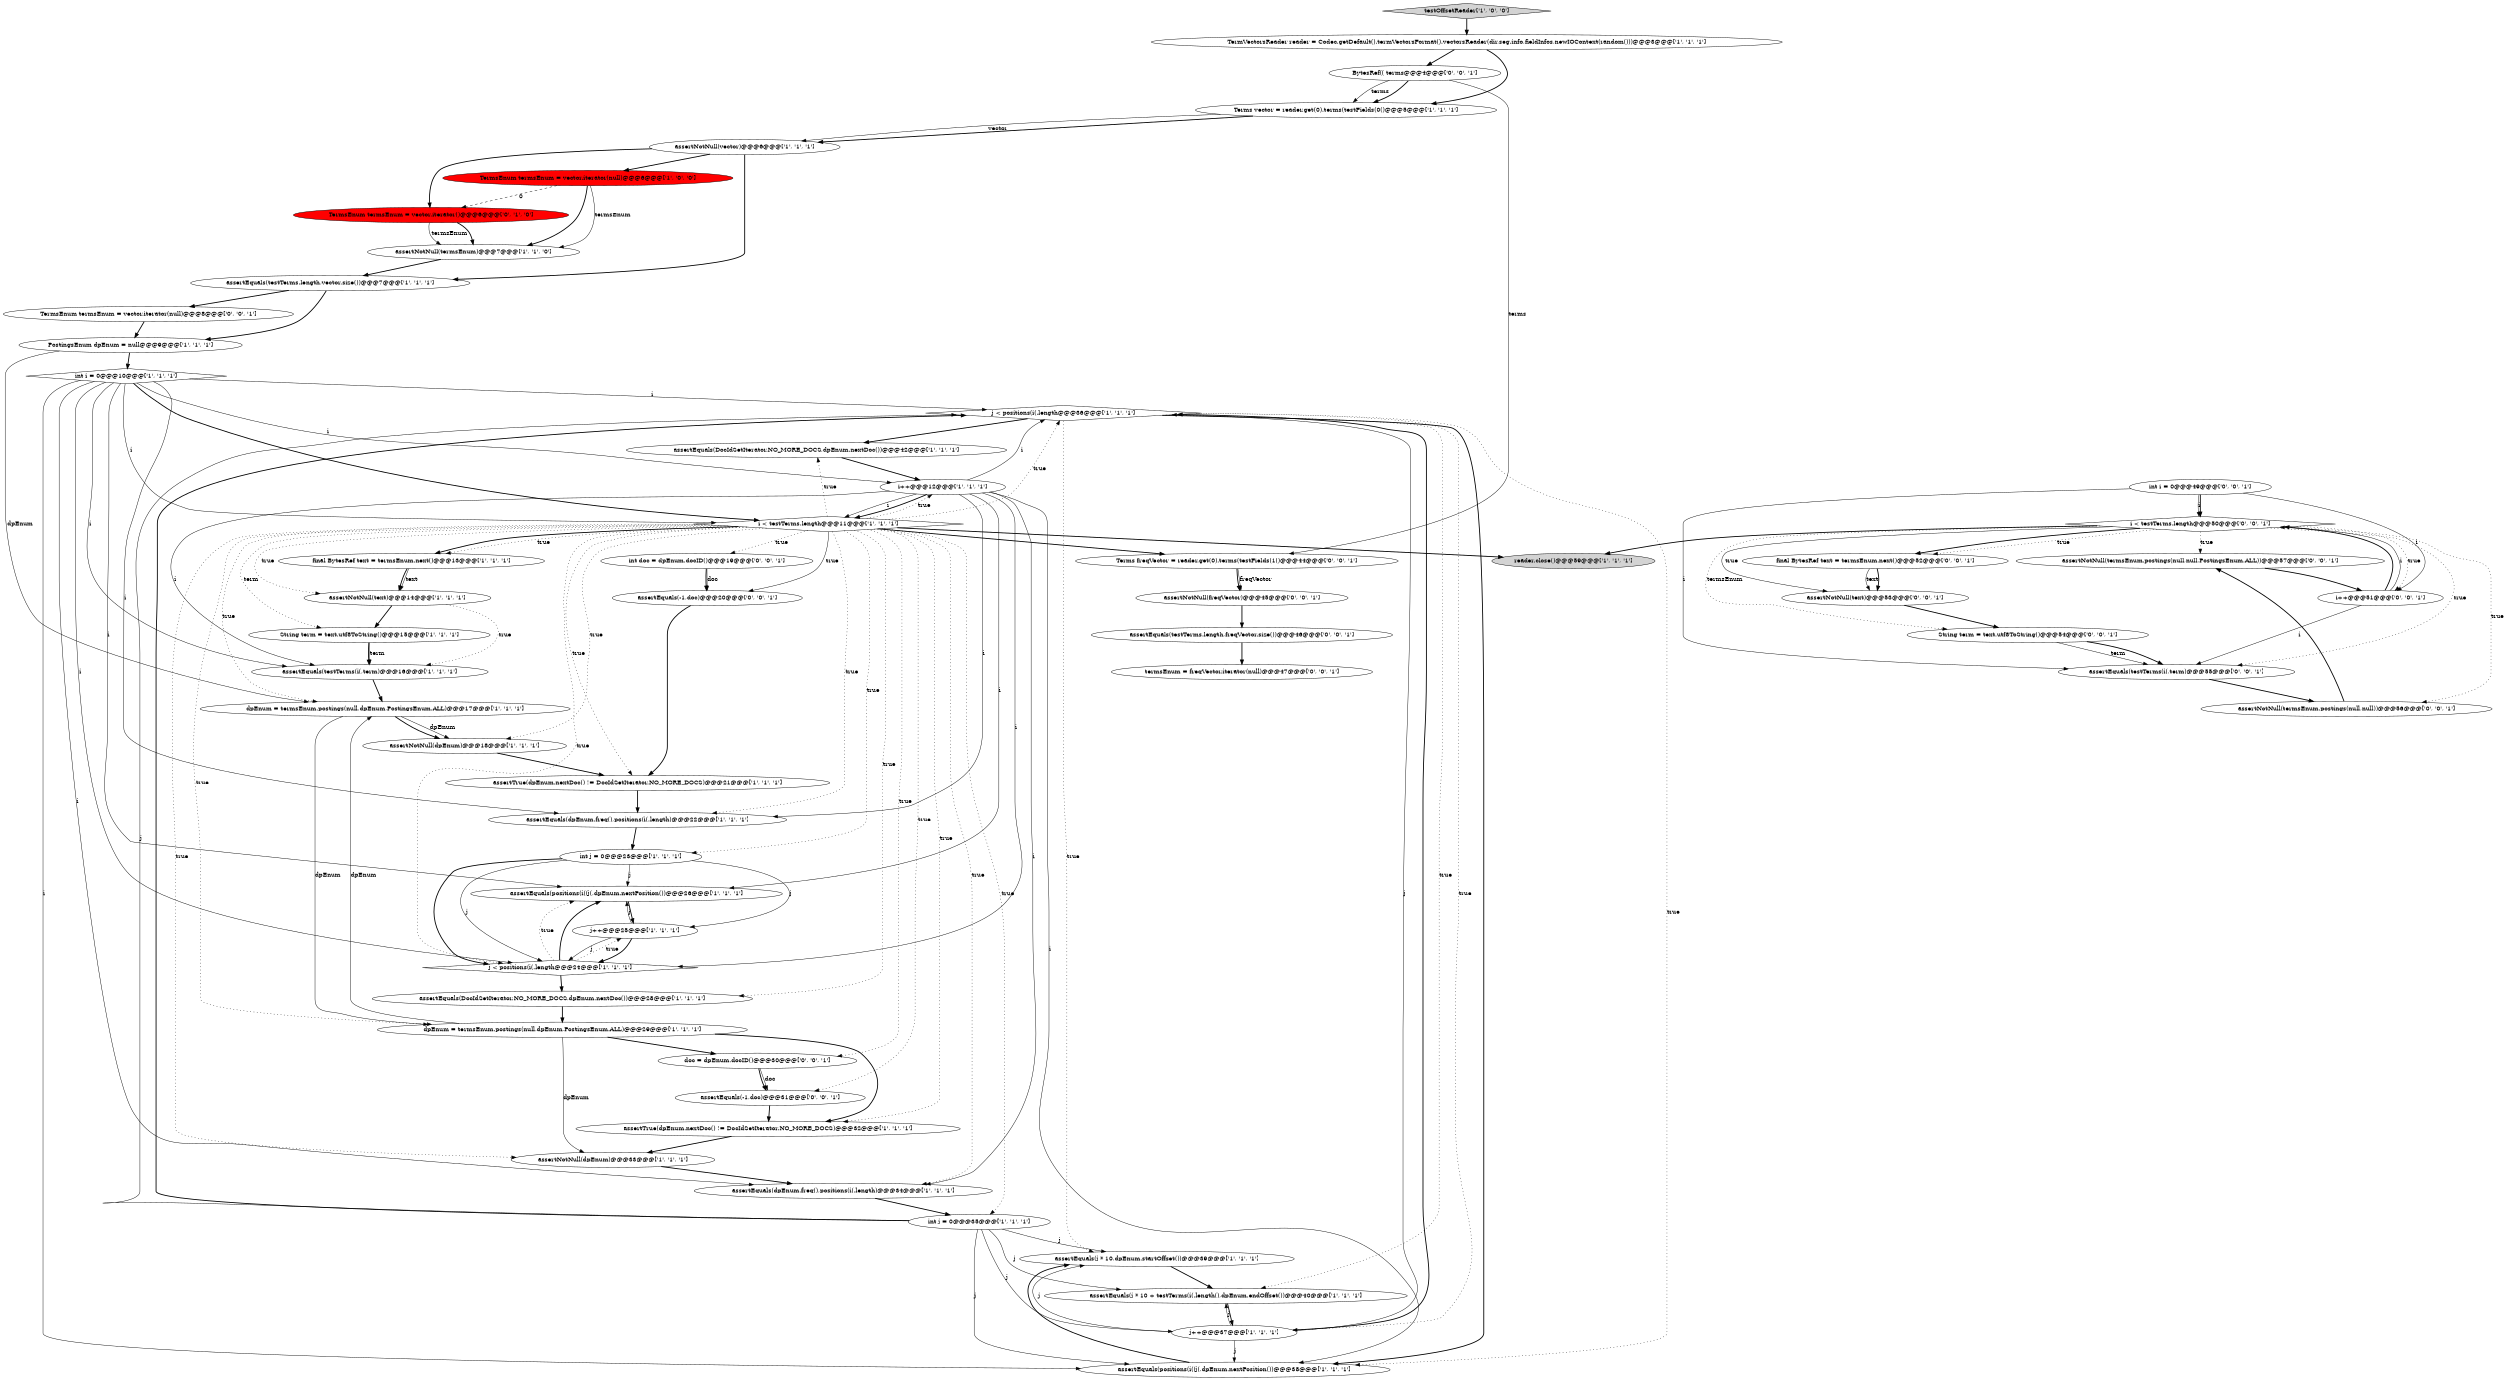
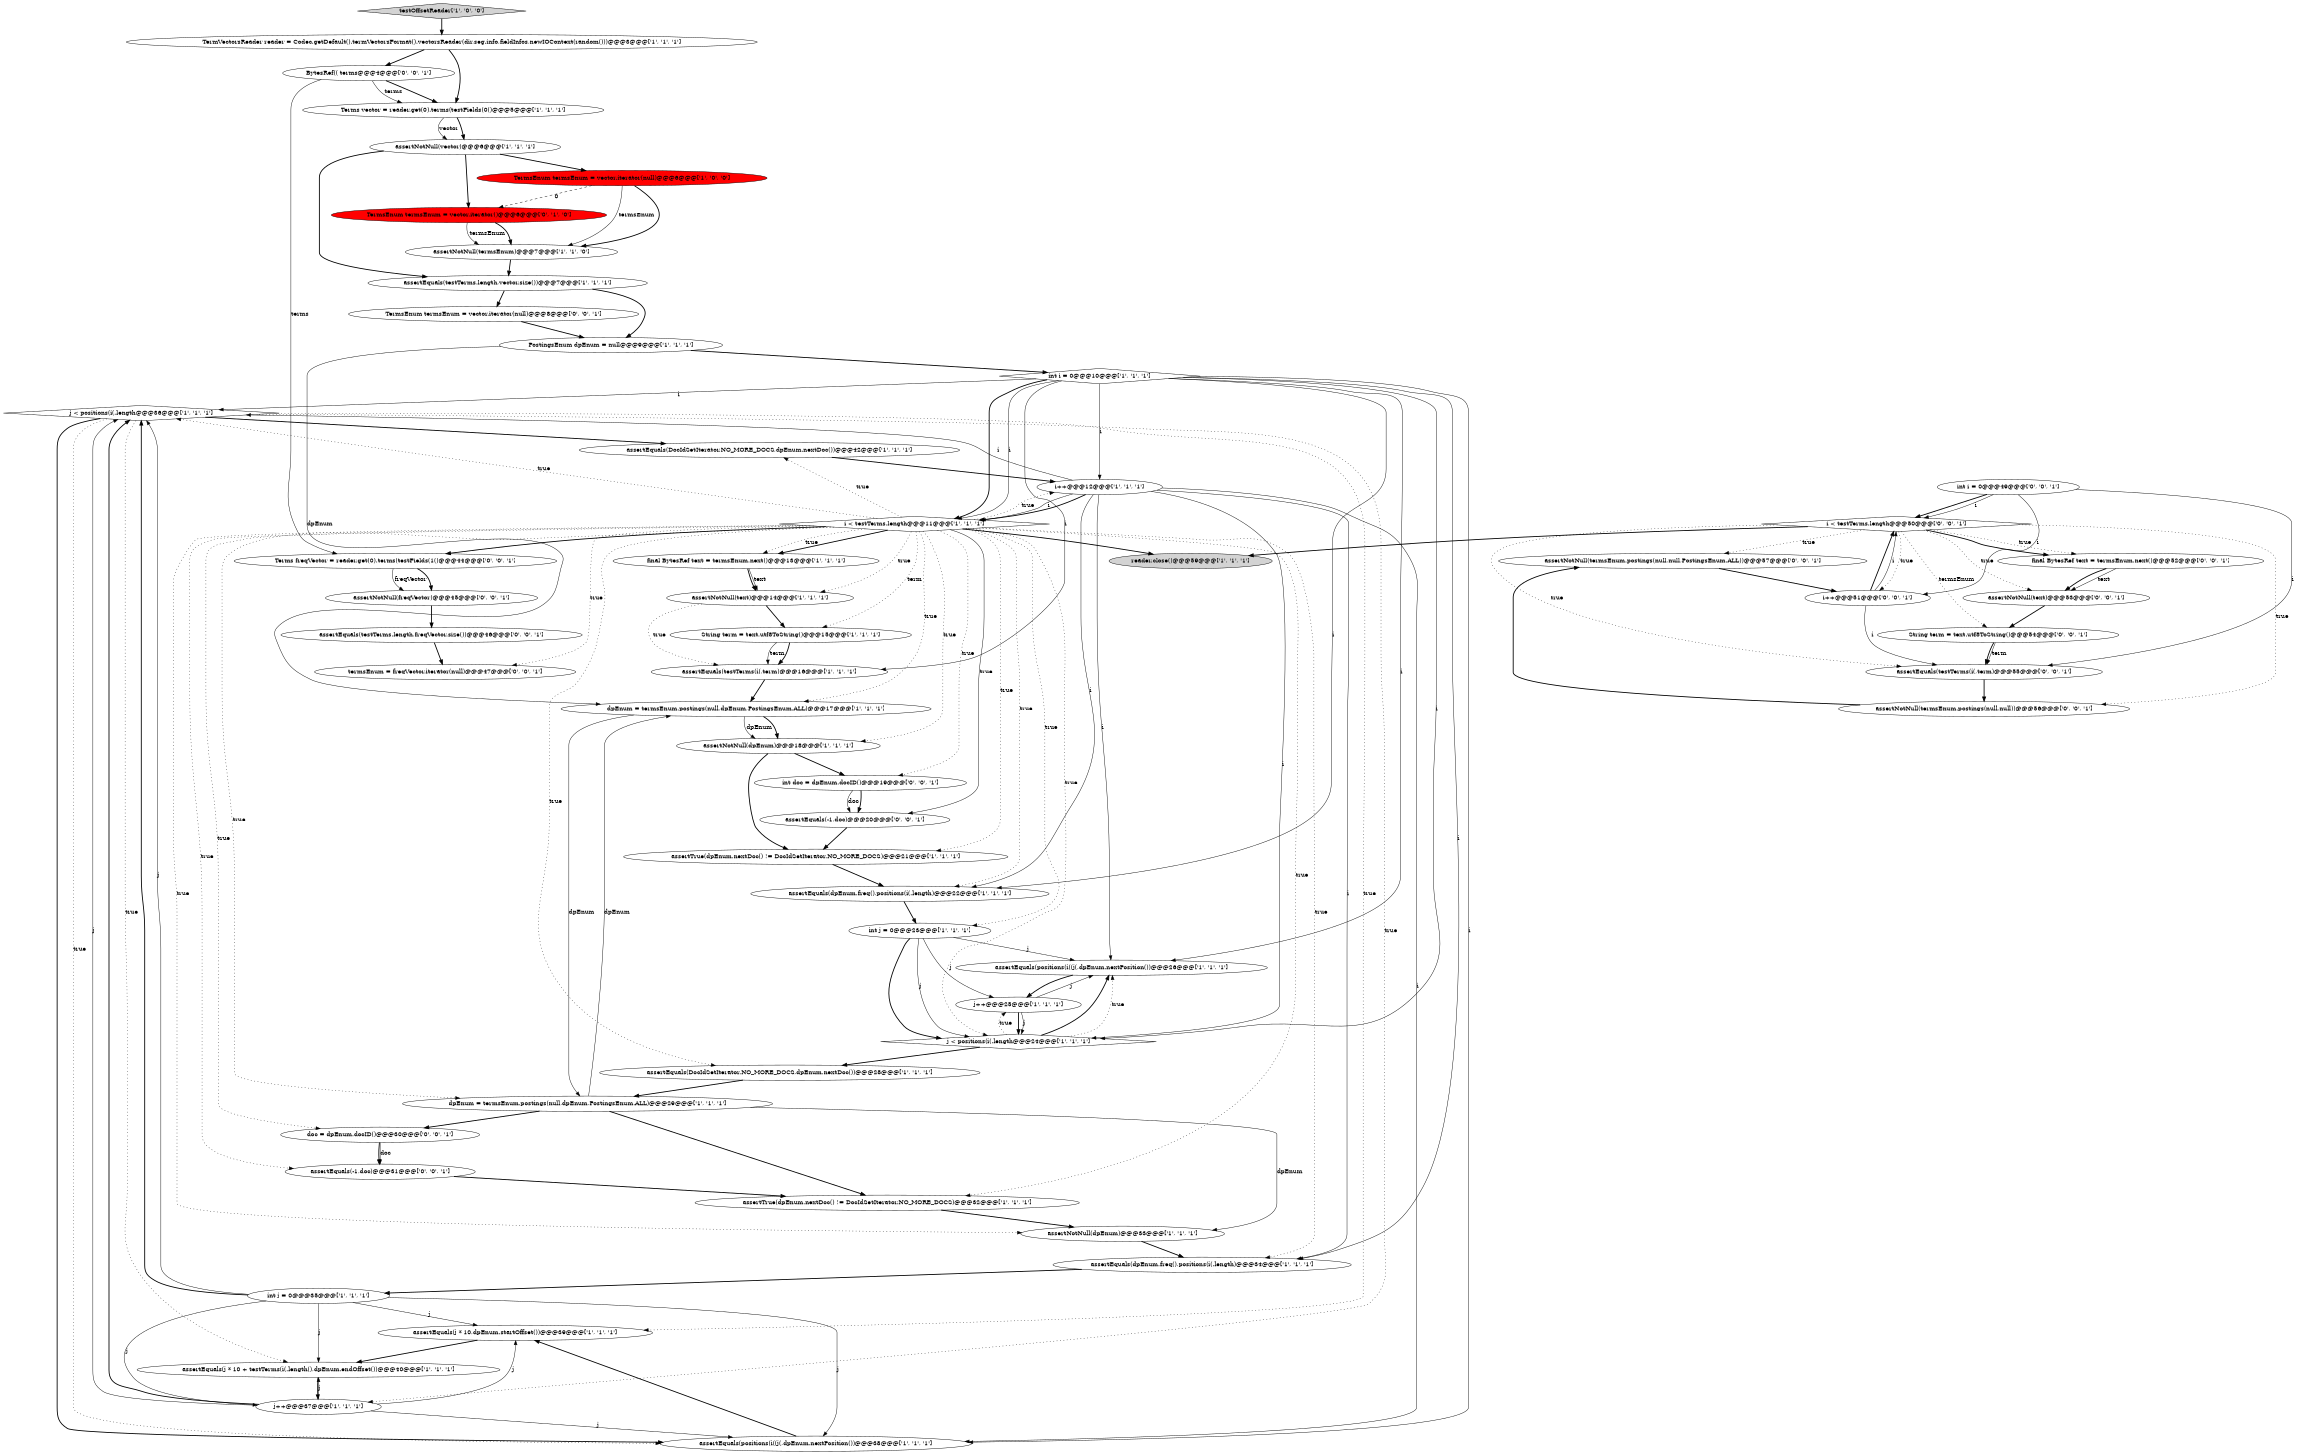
edge "i++@@@12@@@['1', '1', '1']" -> "assertEquals(testTerms(i(,term)@@@16@@@['1', '1', '1']": removed, label "i"
edge "i < testTerms.length@@@50@@@['0', '0', '1']" -> "assertNotNull(text)@@@53@@@['0', '0', '1']": style solid -> dotted
edge "assertNotNull(dpEnum)@@@18@@@['1', '1', '1']" -> "int doc = dpEnum.docID()@@@19@@@['0', '0', '1']": added
edge "i < testTerms.length@@@11@@@['1', '1', '1']" -> "int j = 0@@@35@@@['1', '1', '1']": now "i < testTerms.length@@@11@@@['1', '1', '1']" -> "termsEnum = freqVector.iterator(null)@@@47@@@['0', '0', '1']"
